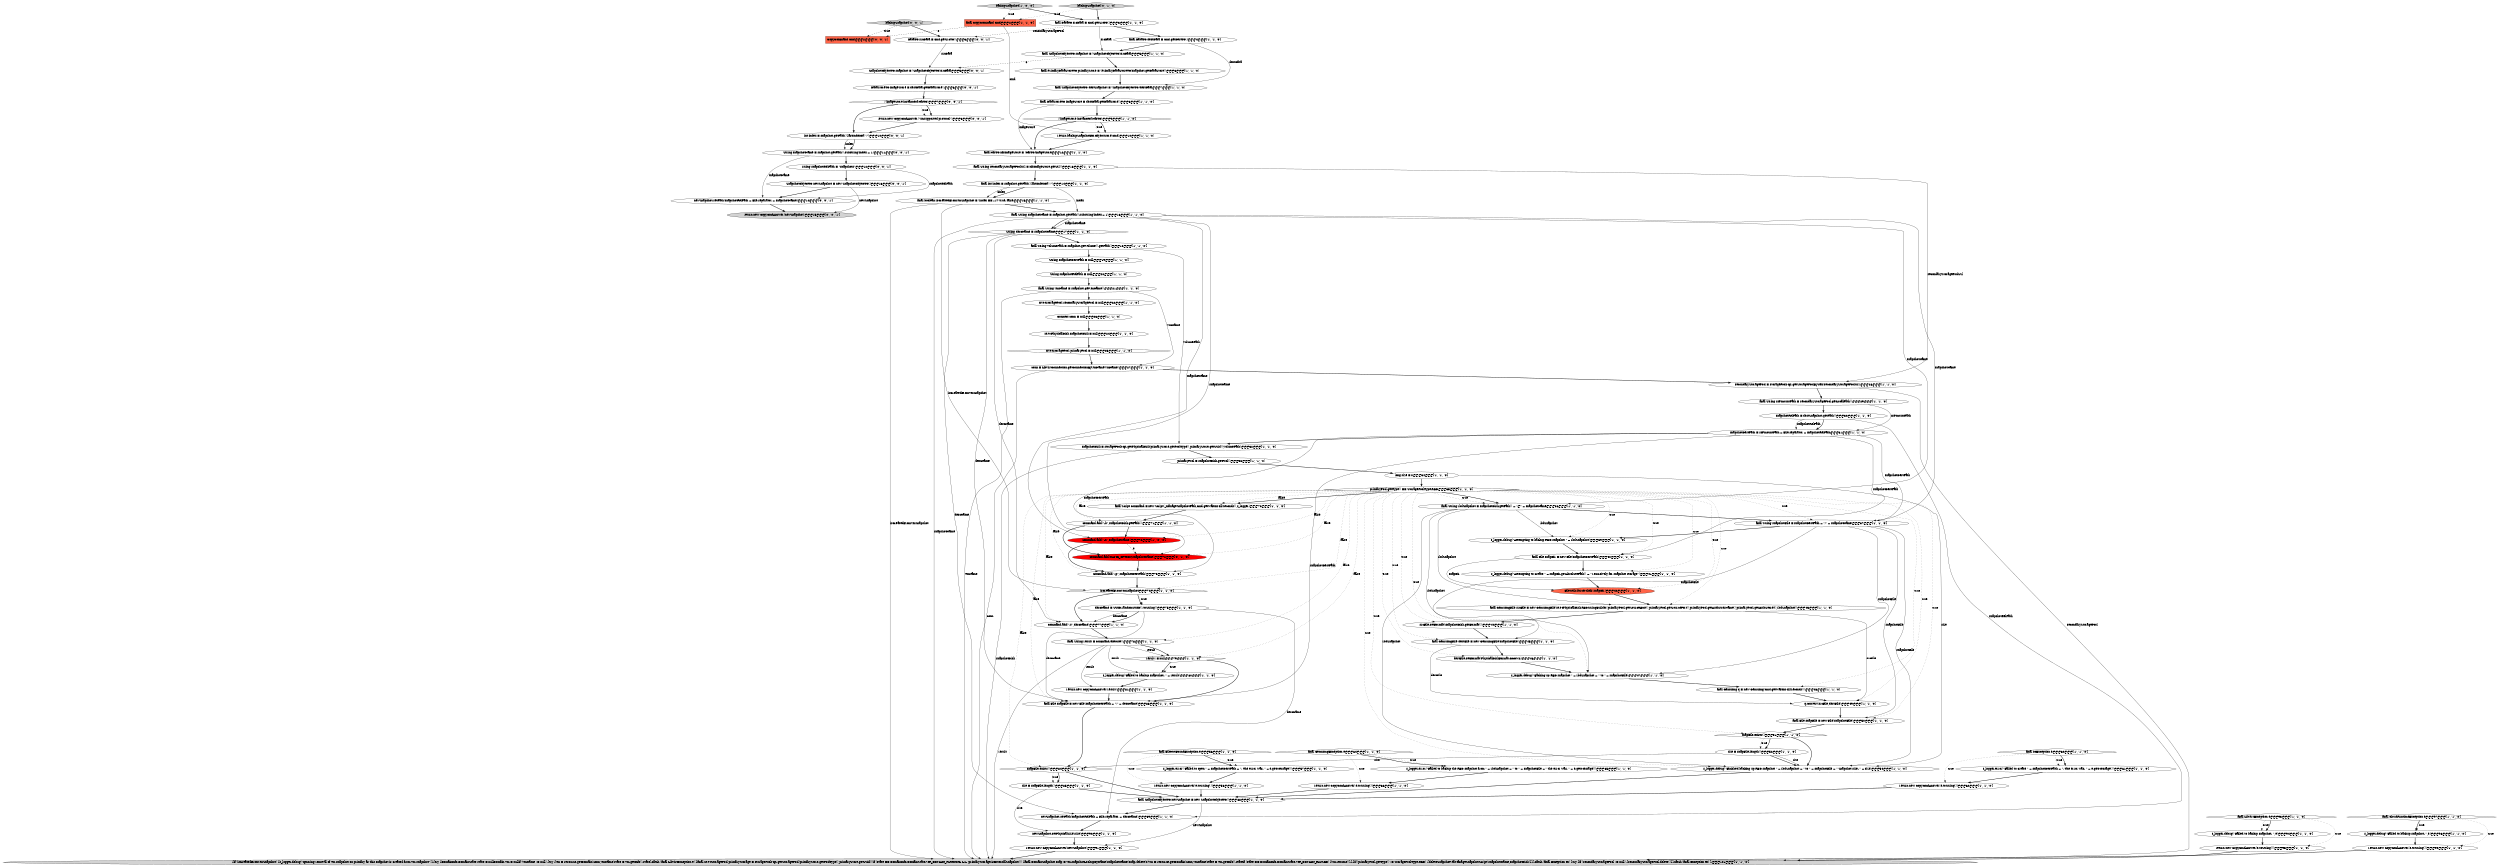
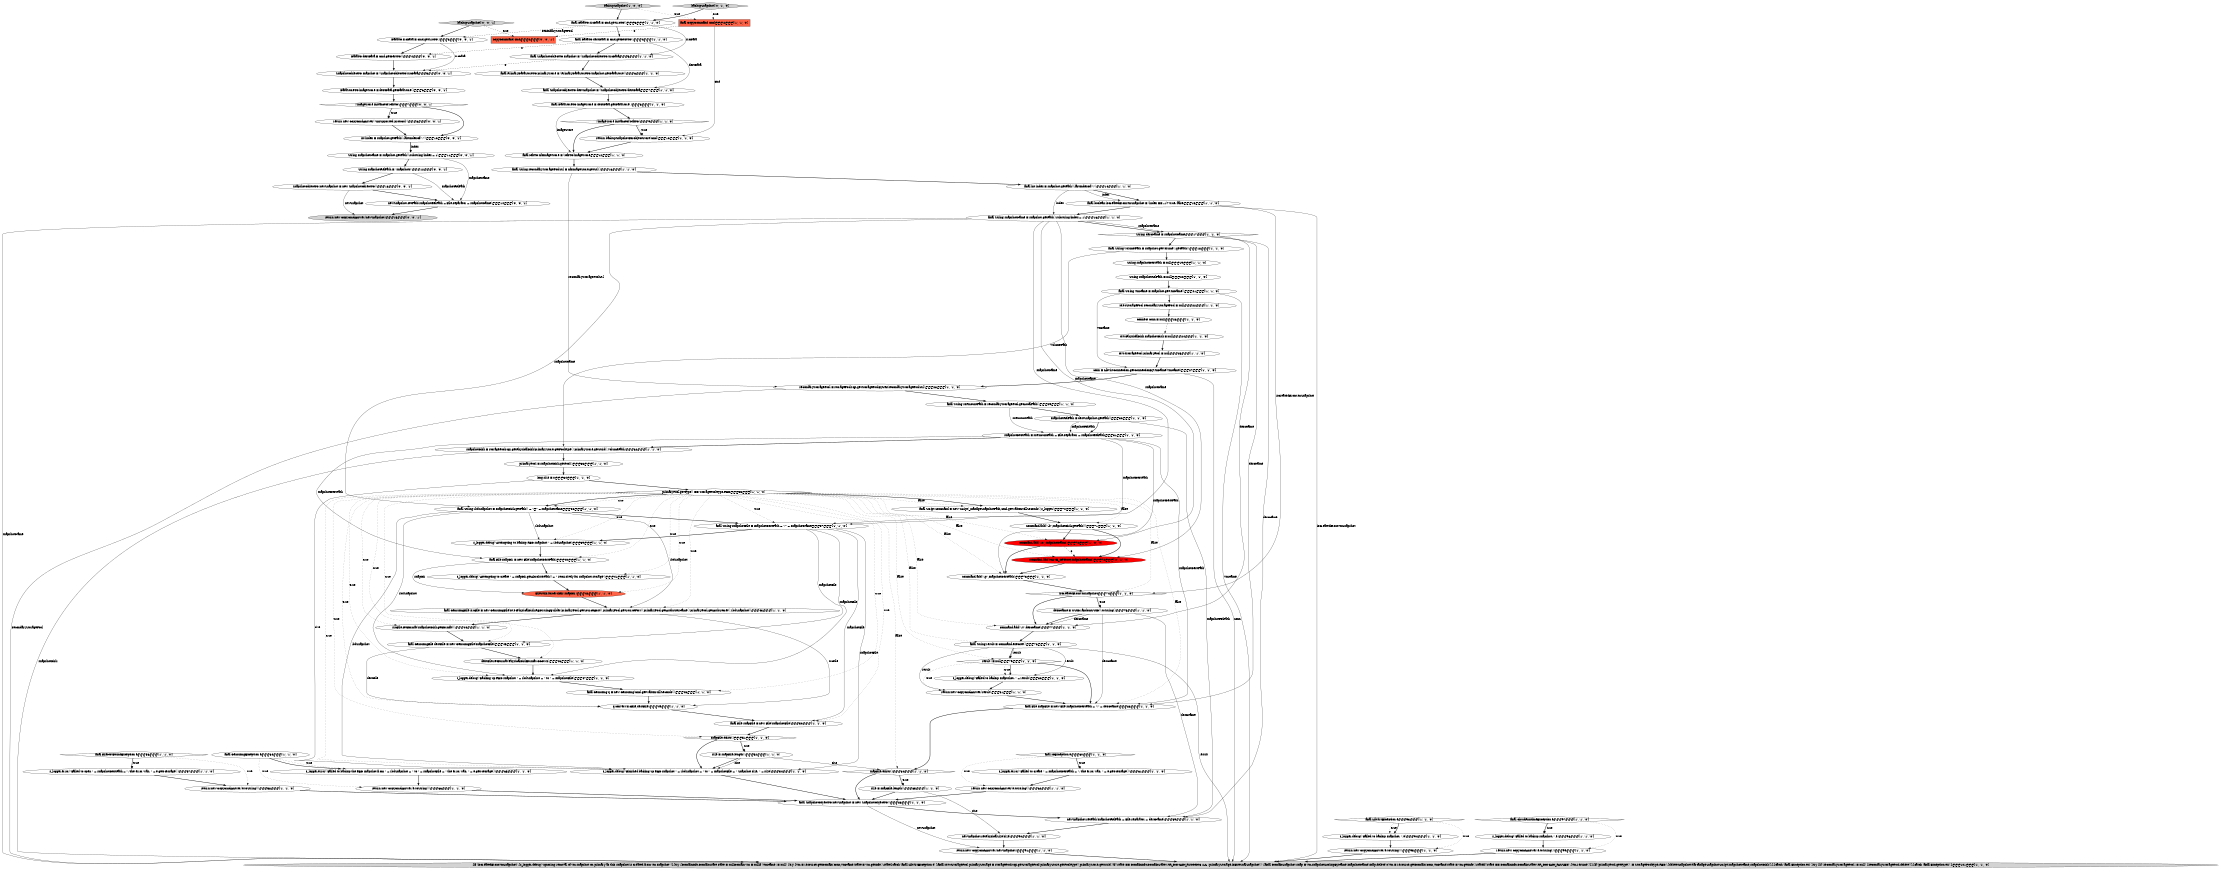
node "DataTO destData = cmd.getDestTO()@@@4@@@['0', '0', '1']": added
edge "Connect conn = null@@@23@@@['1', '1', '0']" -> "KVMPhysicalDisk snapshotDisk = null@@@24@@@['1', '1', '0']": style bold -> dashed
node "KVMStoragePool primaryPool = null@@@25@@@['1', '1', '0']": shape diamond -> ellipse
edge "result != null@@@79@@@['1', '1', '0']" -> "return new CopyCmdAnswer(result)@@@81@@@['1', '1', '0']": added, label "true"
node "final QemuImgException e@@@64@@@['1', '1', '0']": shape diamond -> ellipse
